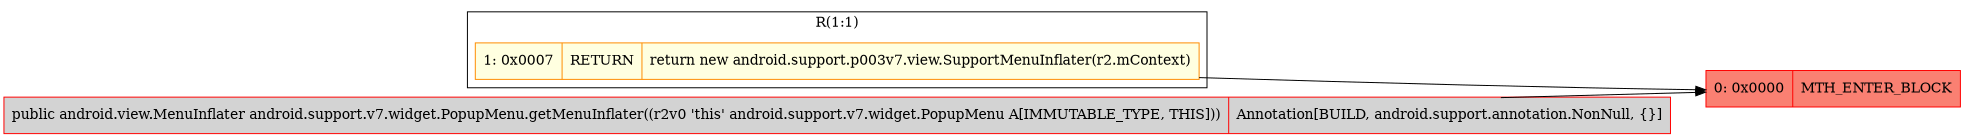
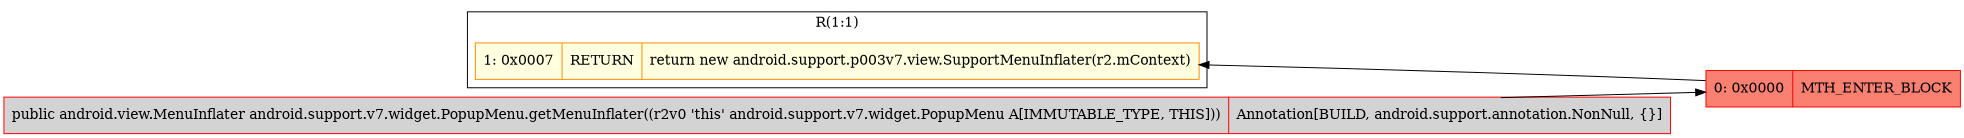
edge "1: 0x0007" -> "0: 0x0000": reversed
